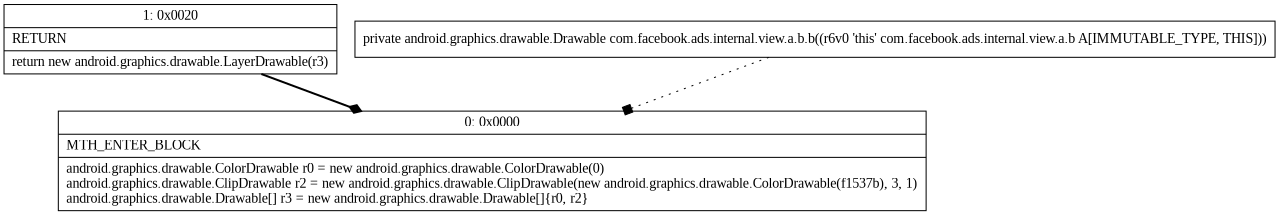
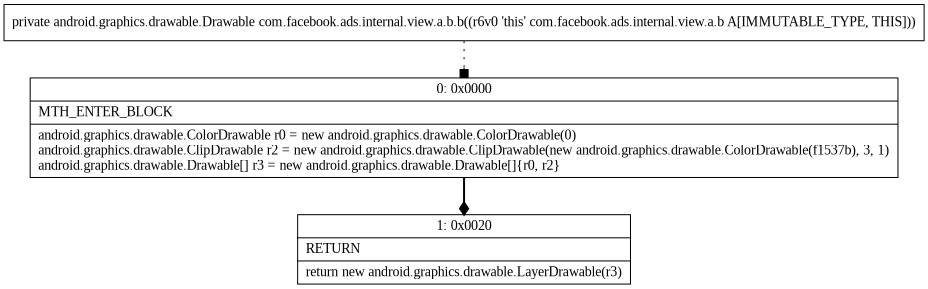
edge "1: 0x0020" -> "0: 0x0000": reversed
